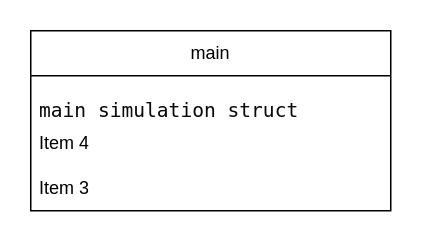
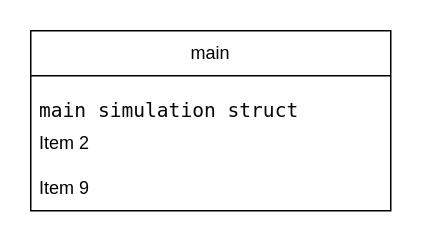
node "Item 4": label "Item 4" -> "Item 2"
node "Item 3": label "Item 3" -> "Item 9"
